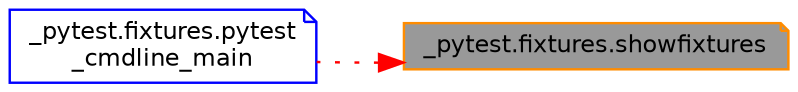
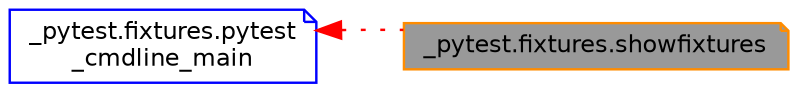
edge "_pytest.fixtures.pytest _cmdline_main" -> "_pytest.fixtures.showfixtures": reversed
